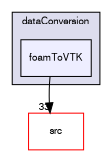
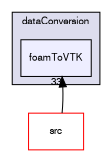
edge "foamToVTK" -> "src": reversed
